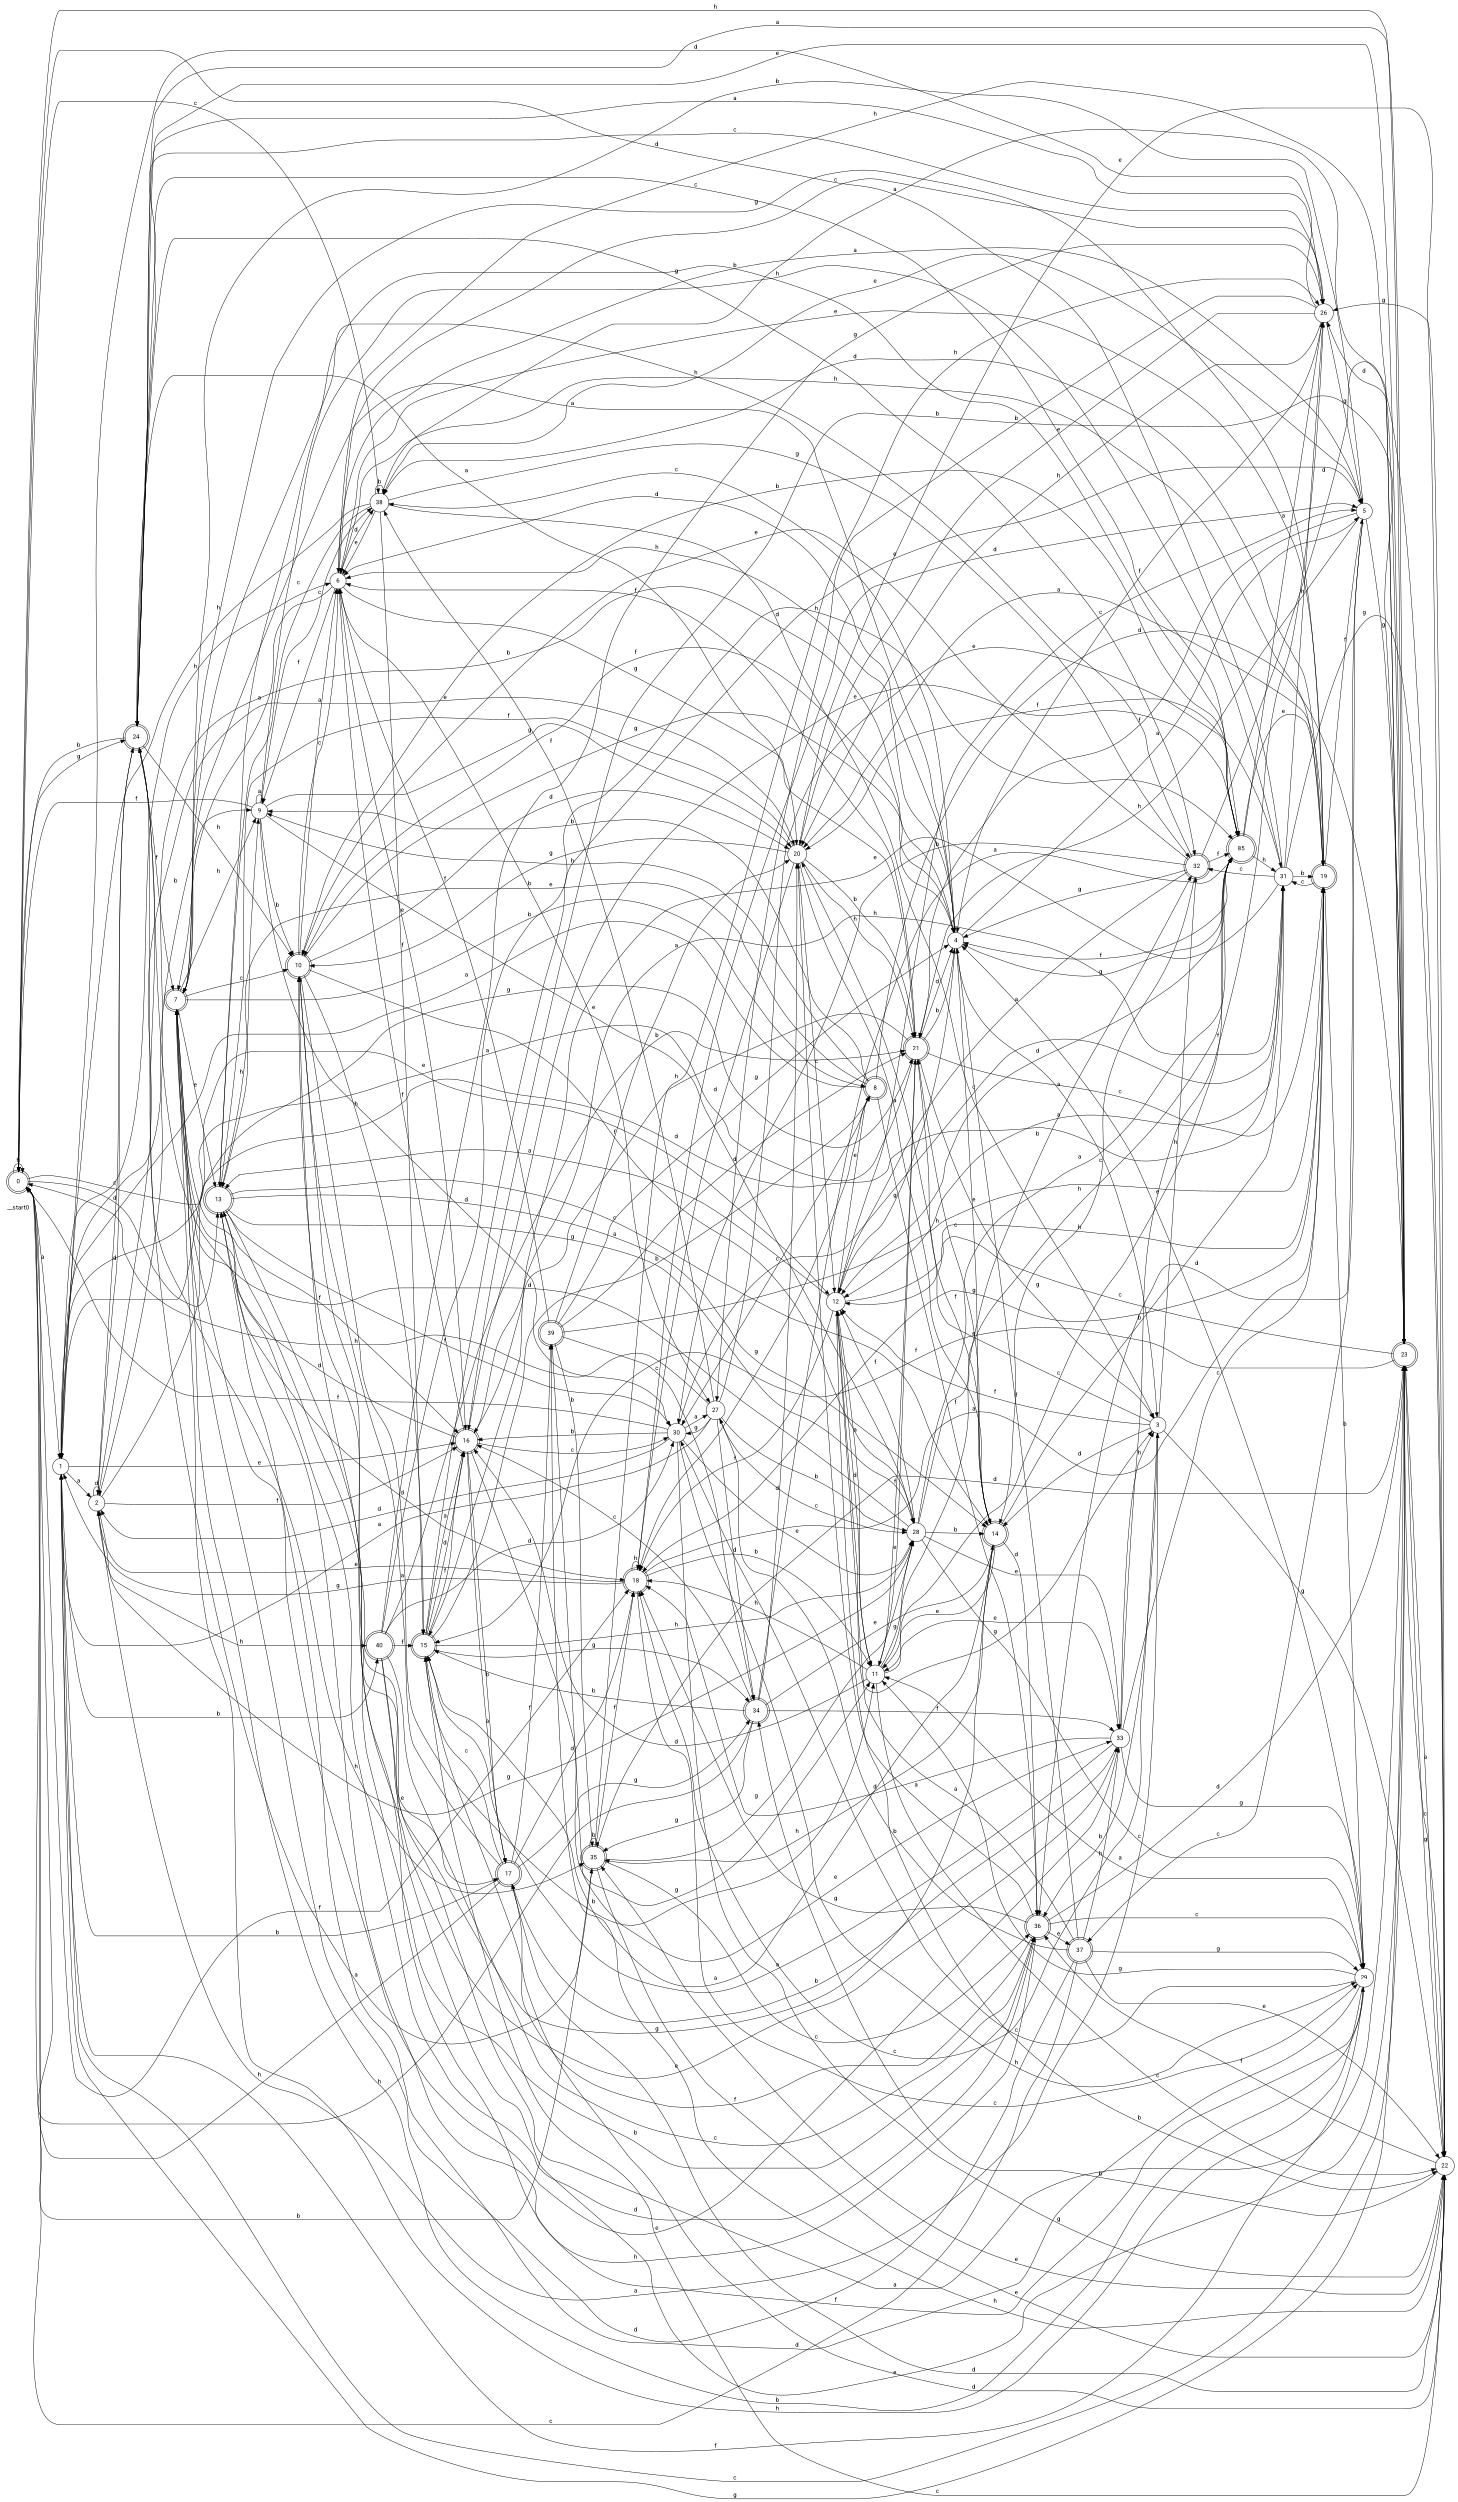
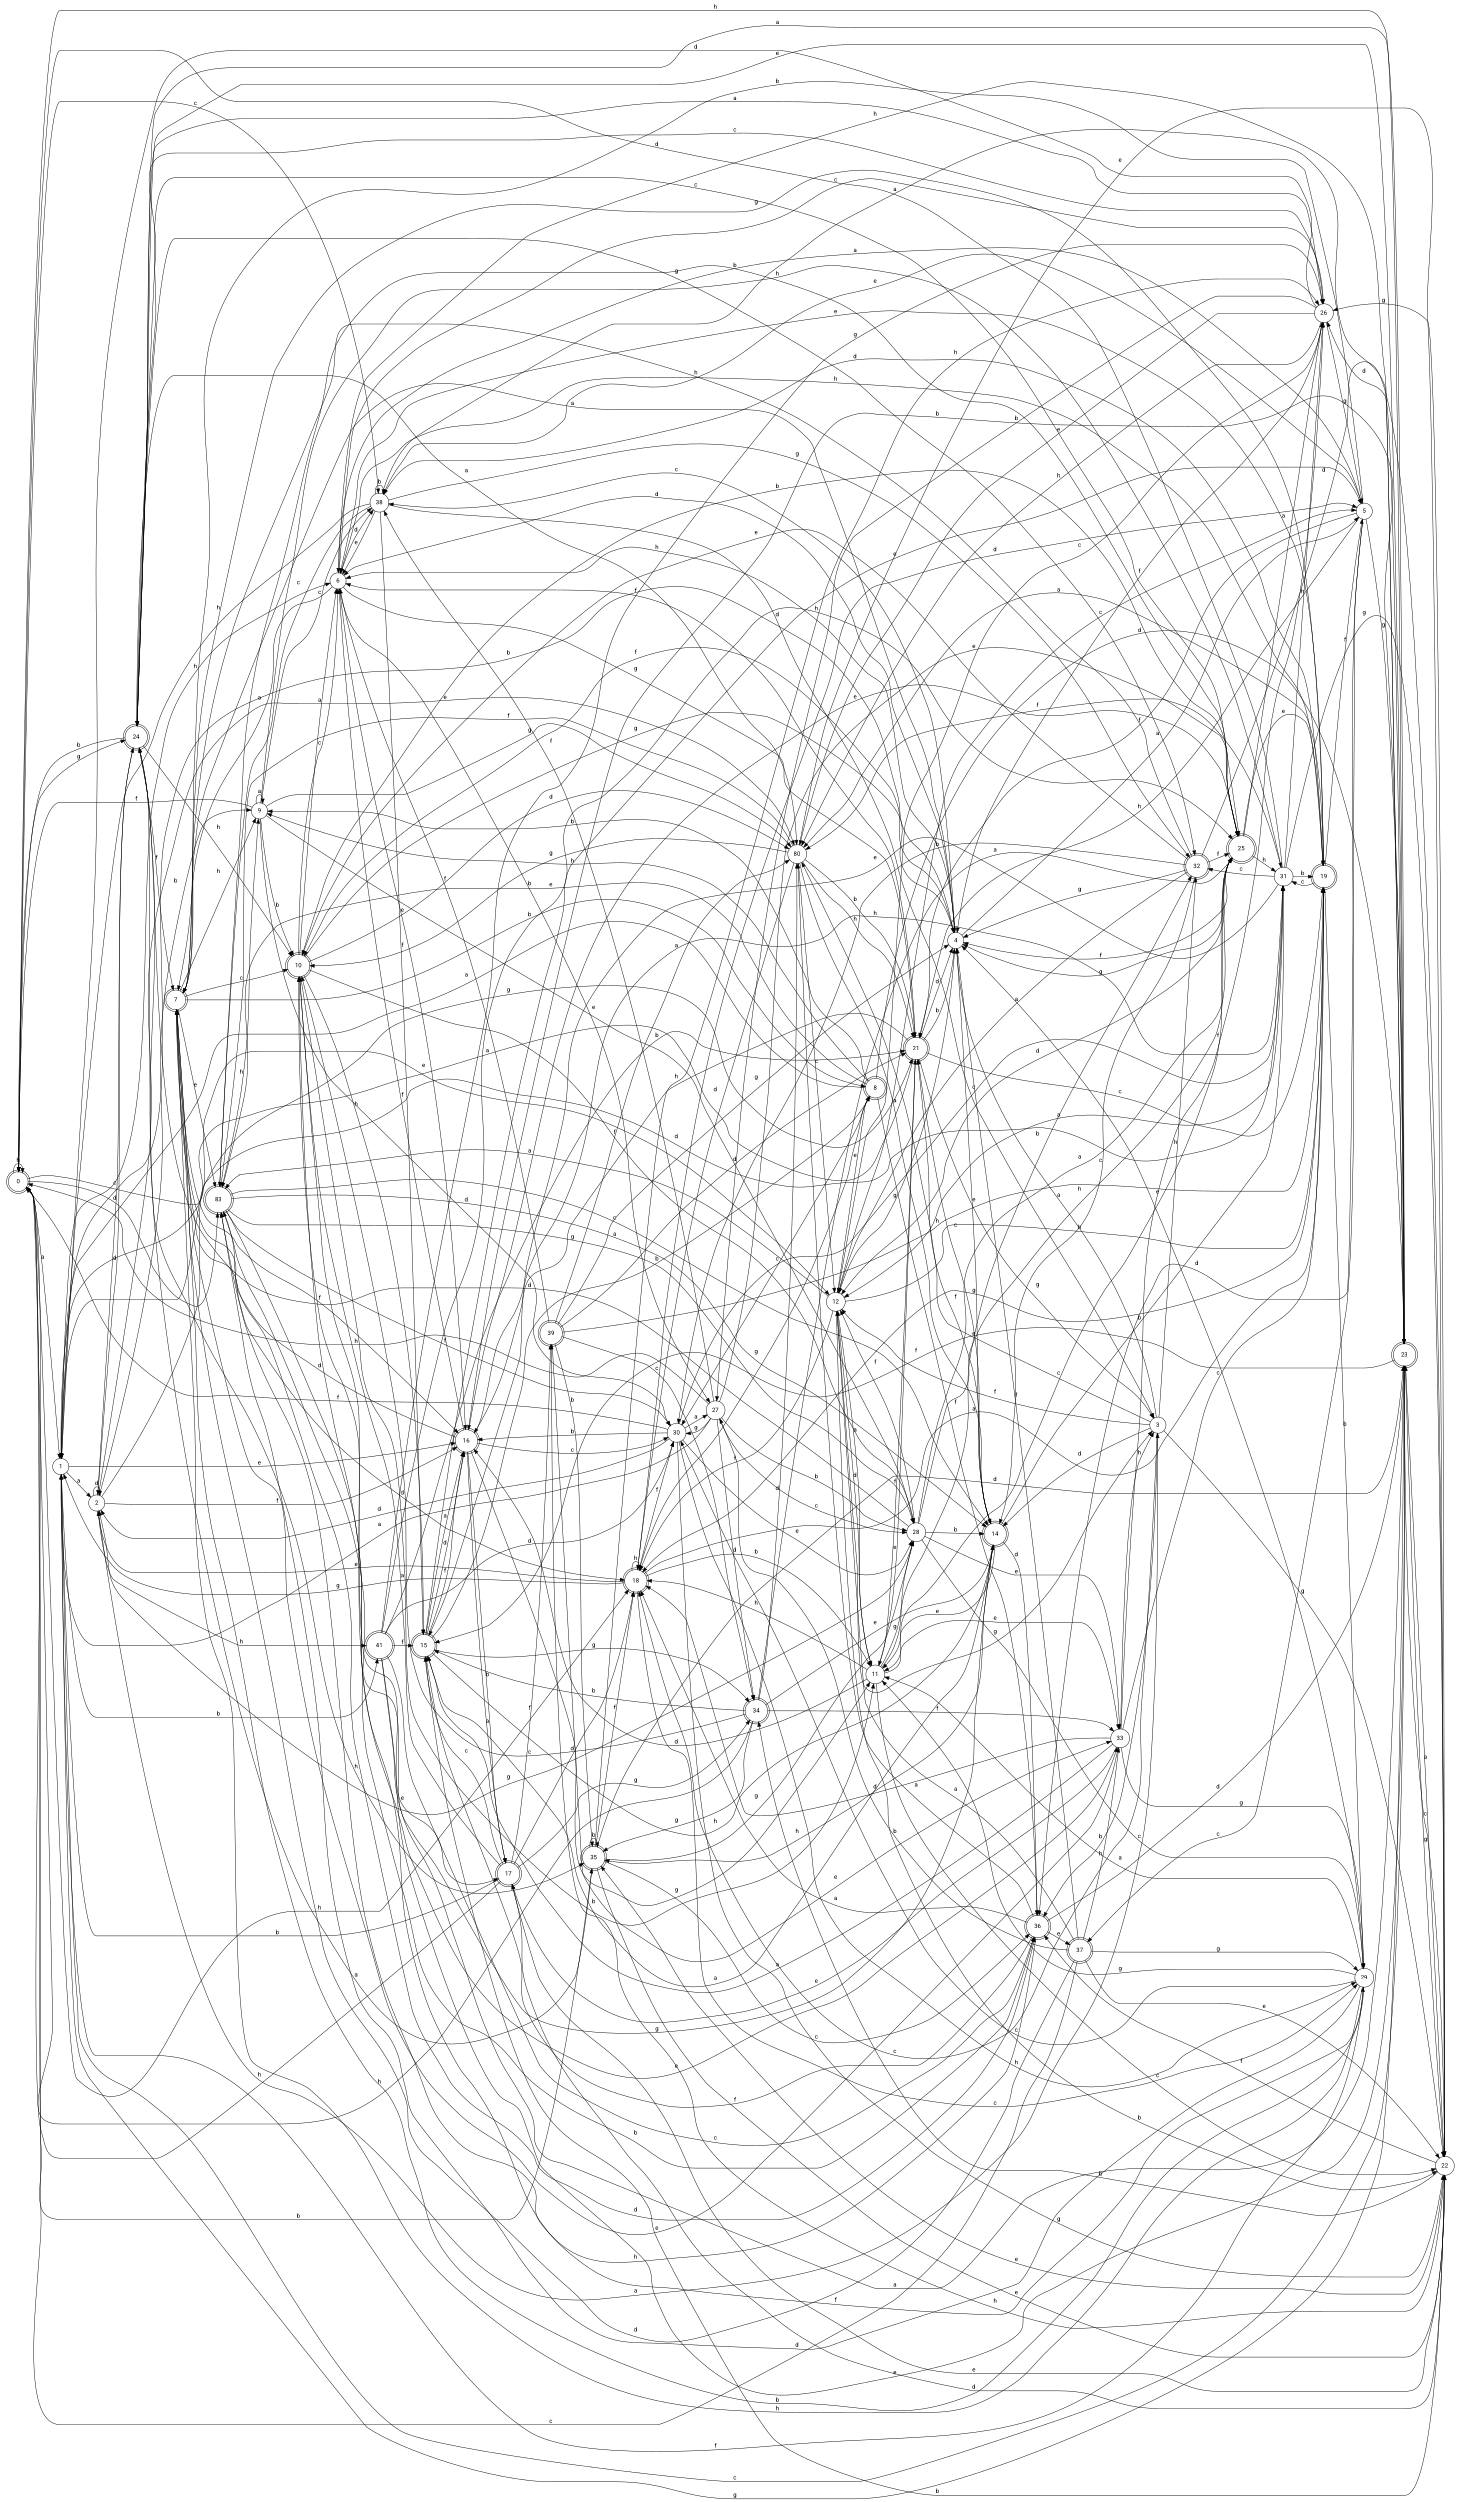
edge "6" -> "9": removed, label "f"
node "85": label "85" -> "25"
node "20": label "20" -> "80"
edge "4" -> "3": reversed
node "13": label "13" -> "83"
node "__start0": removed
edge "23" -> "12": now "26" -> "12"
edge "18" -> "30": added, label "f"
edge "34" -> "16": now "34" -> "10"
edge "15" -> "28": now "15" -> "14"
node "40": label "40" -> "41"
edge "36" -> "18": label "g" -> "a"
edge "0" -> "18": label "f" -> "h"
edge "36" -> "29": removed, label "c"
edge "33" -> "17": label "b" -> "e"
edge "17" -> "22": label "d" -> "e"
edge "15" -> "22": label "c" -> "b"
